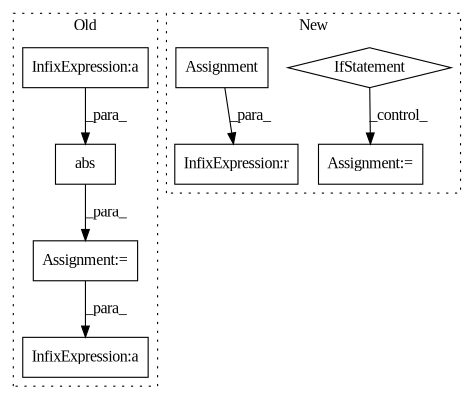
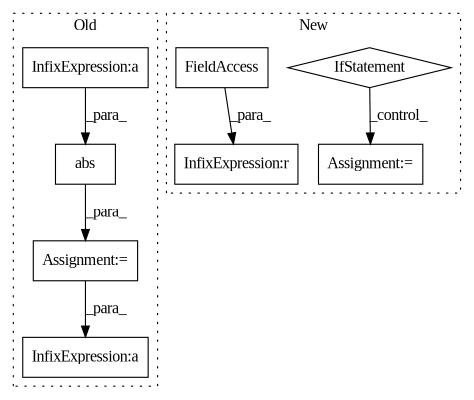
node "Assignment": label "Assignment" -> "FieldAccess"
